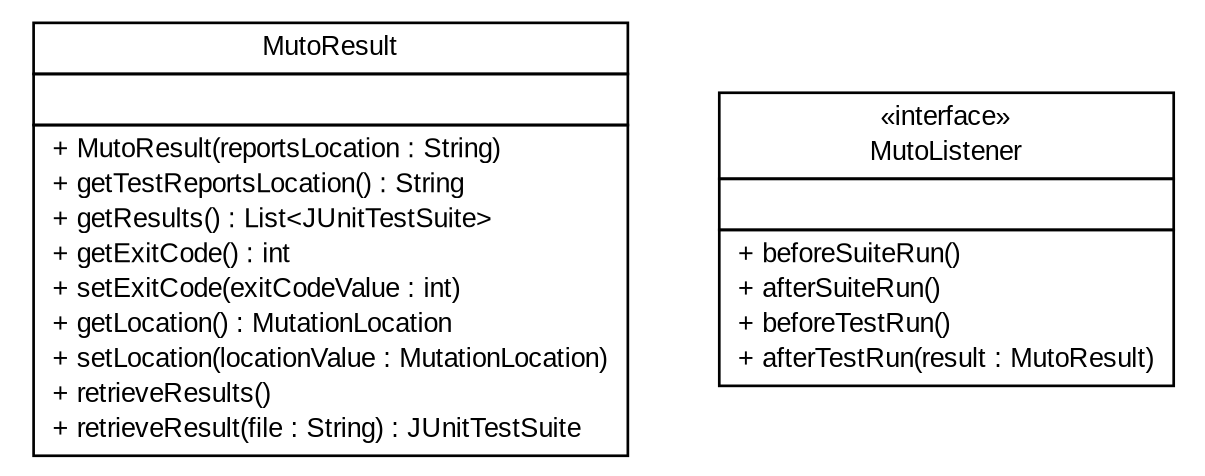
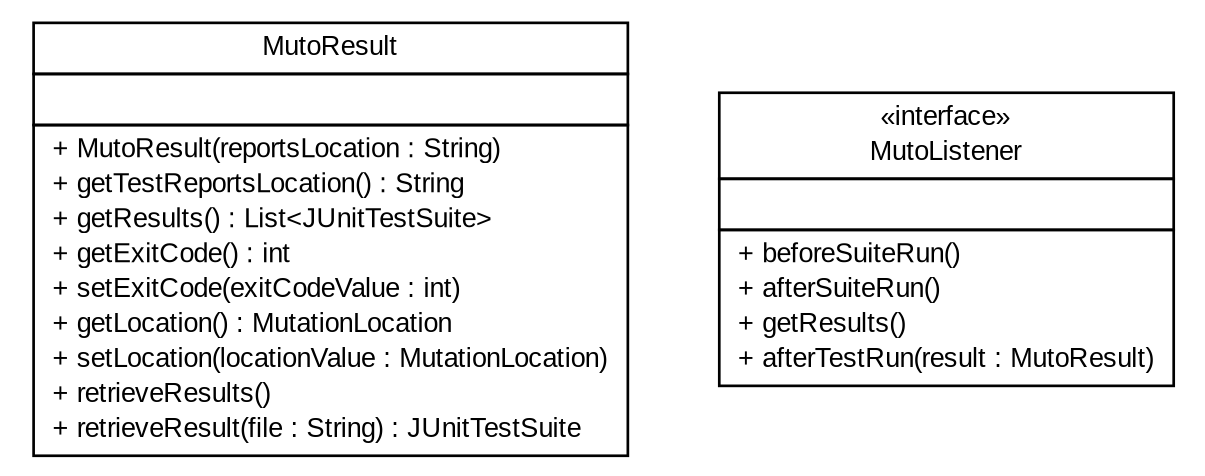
node "MutoListener": text "+ beforeTestRun()" -> "+ getResults()"
